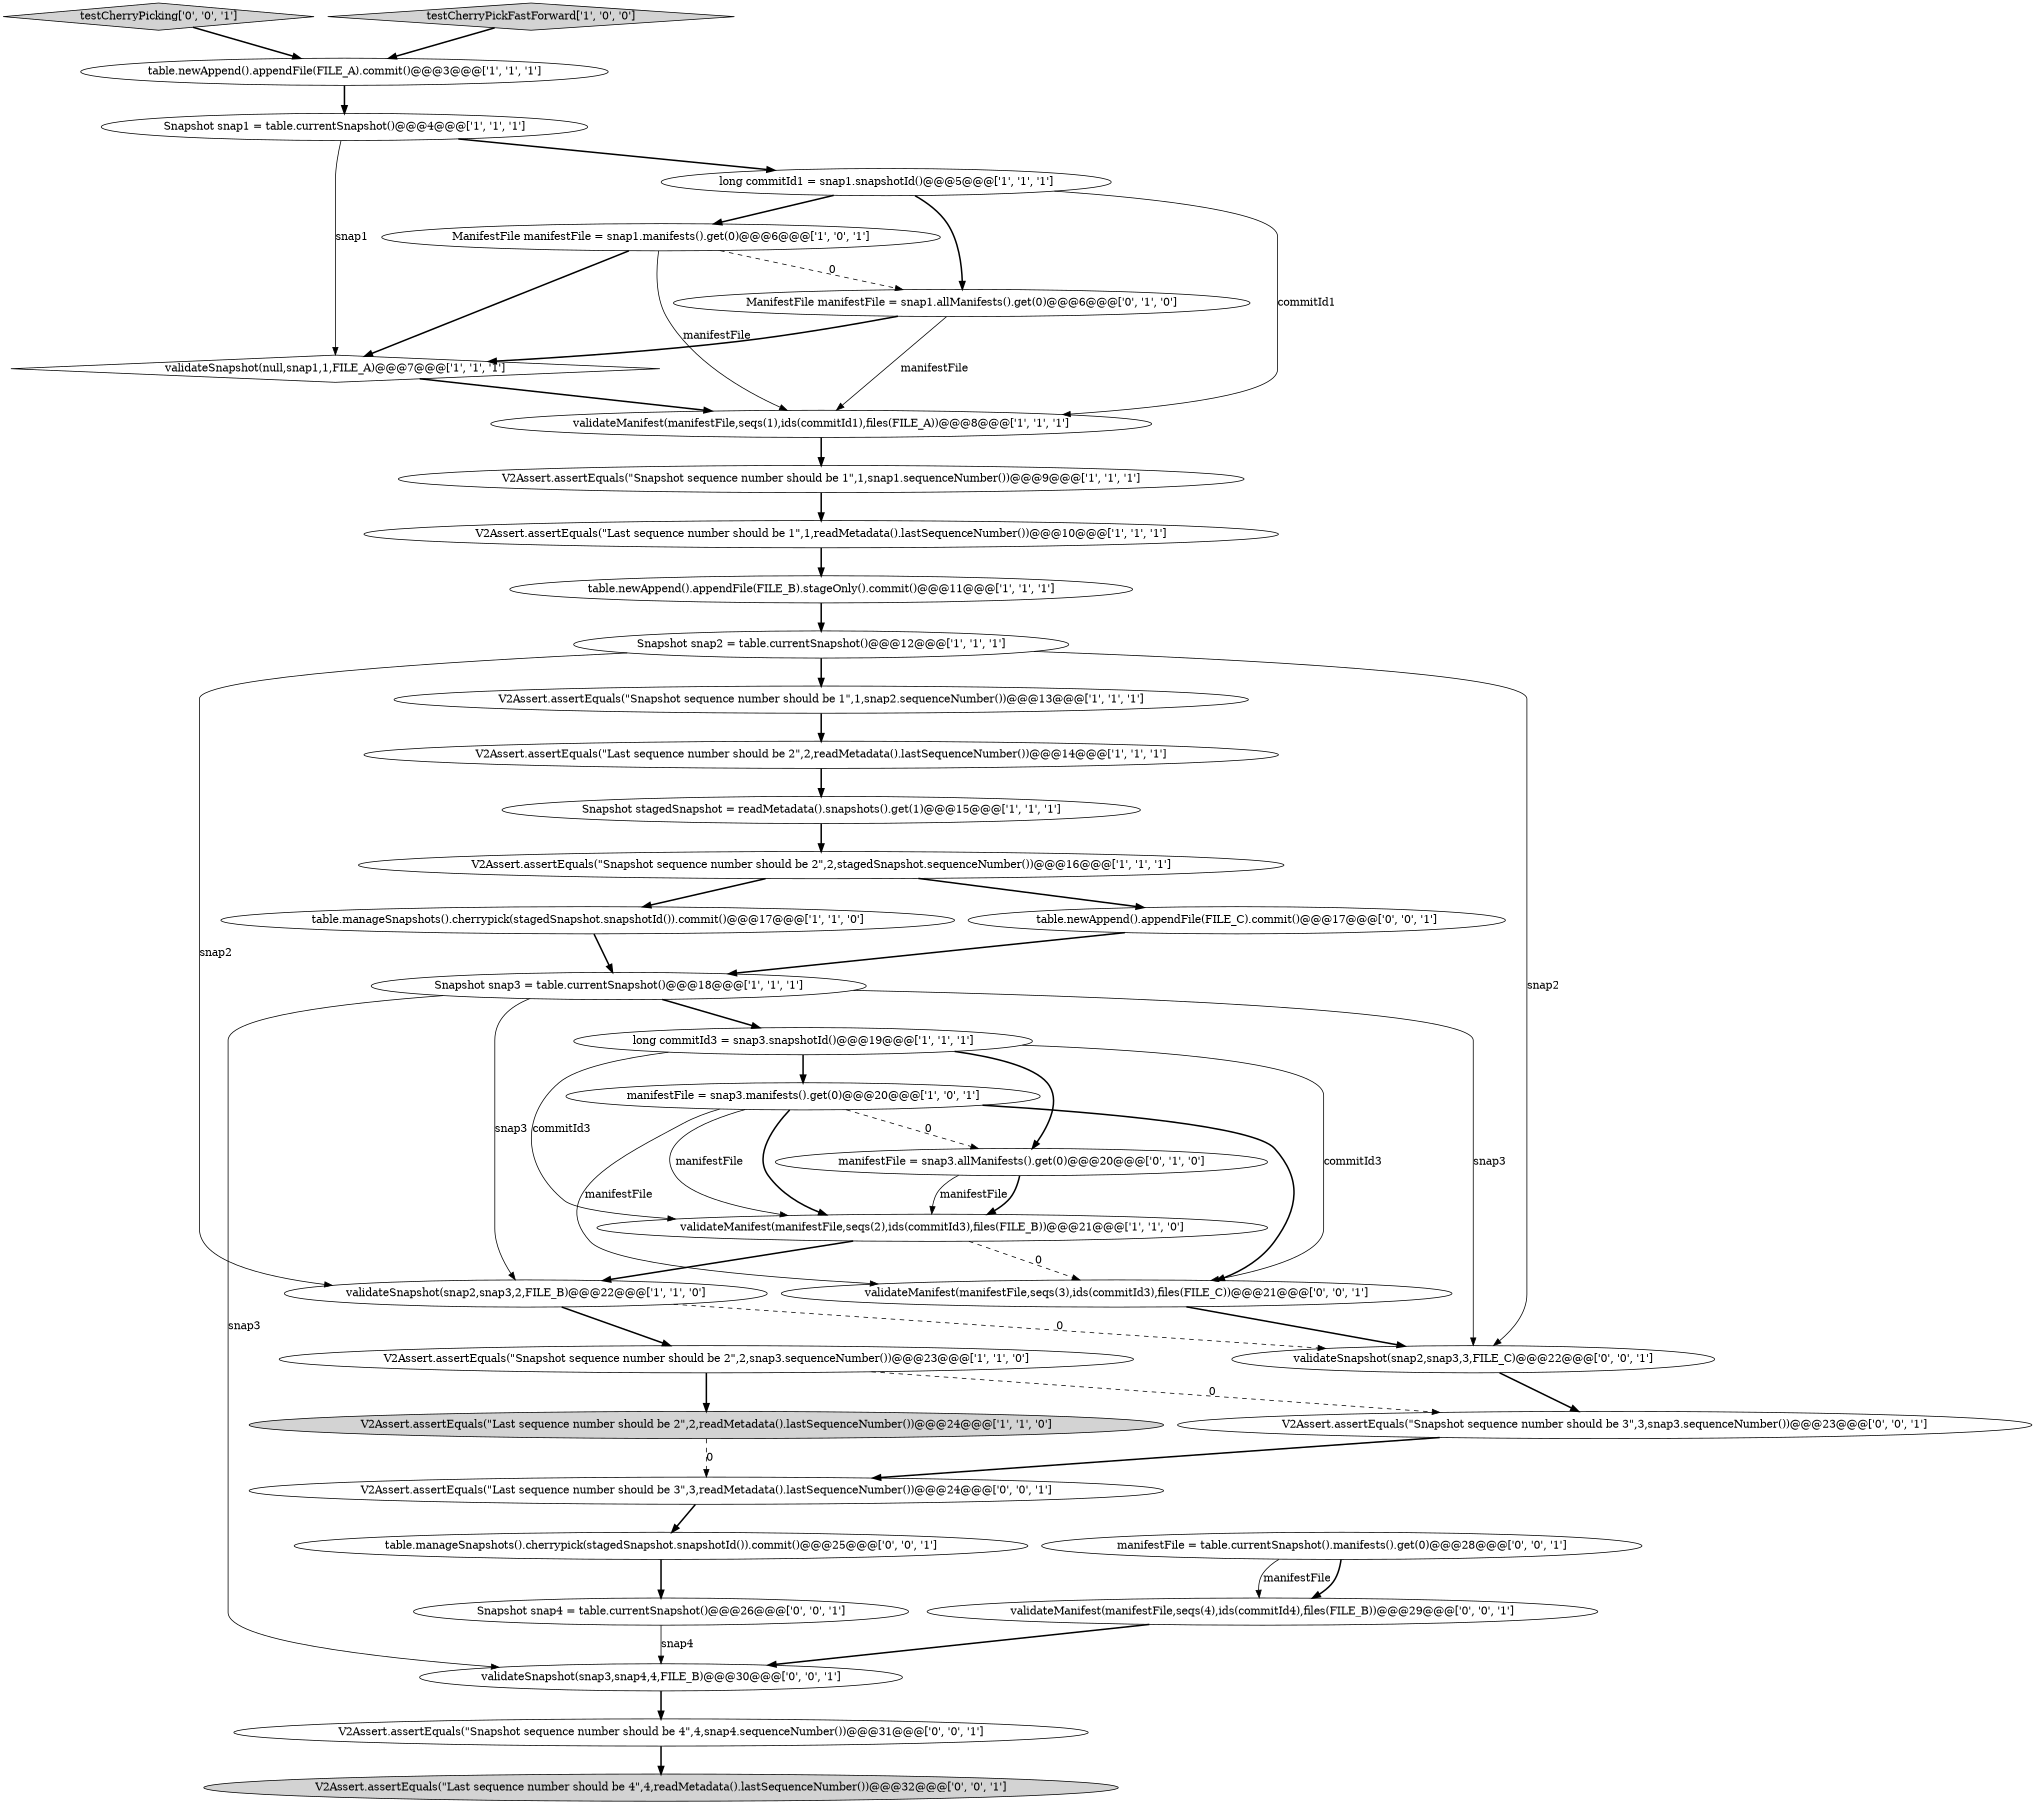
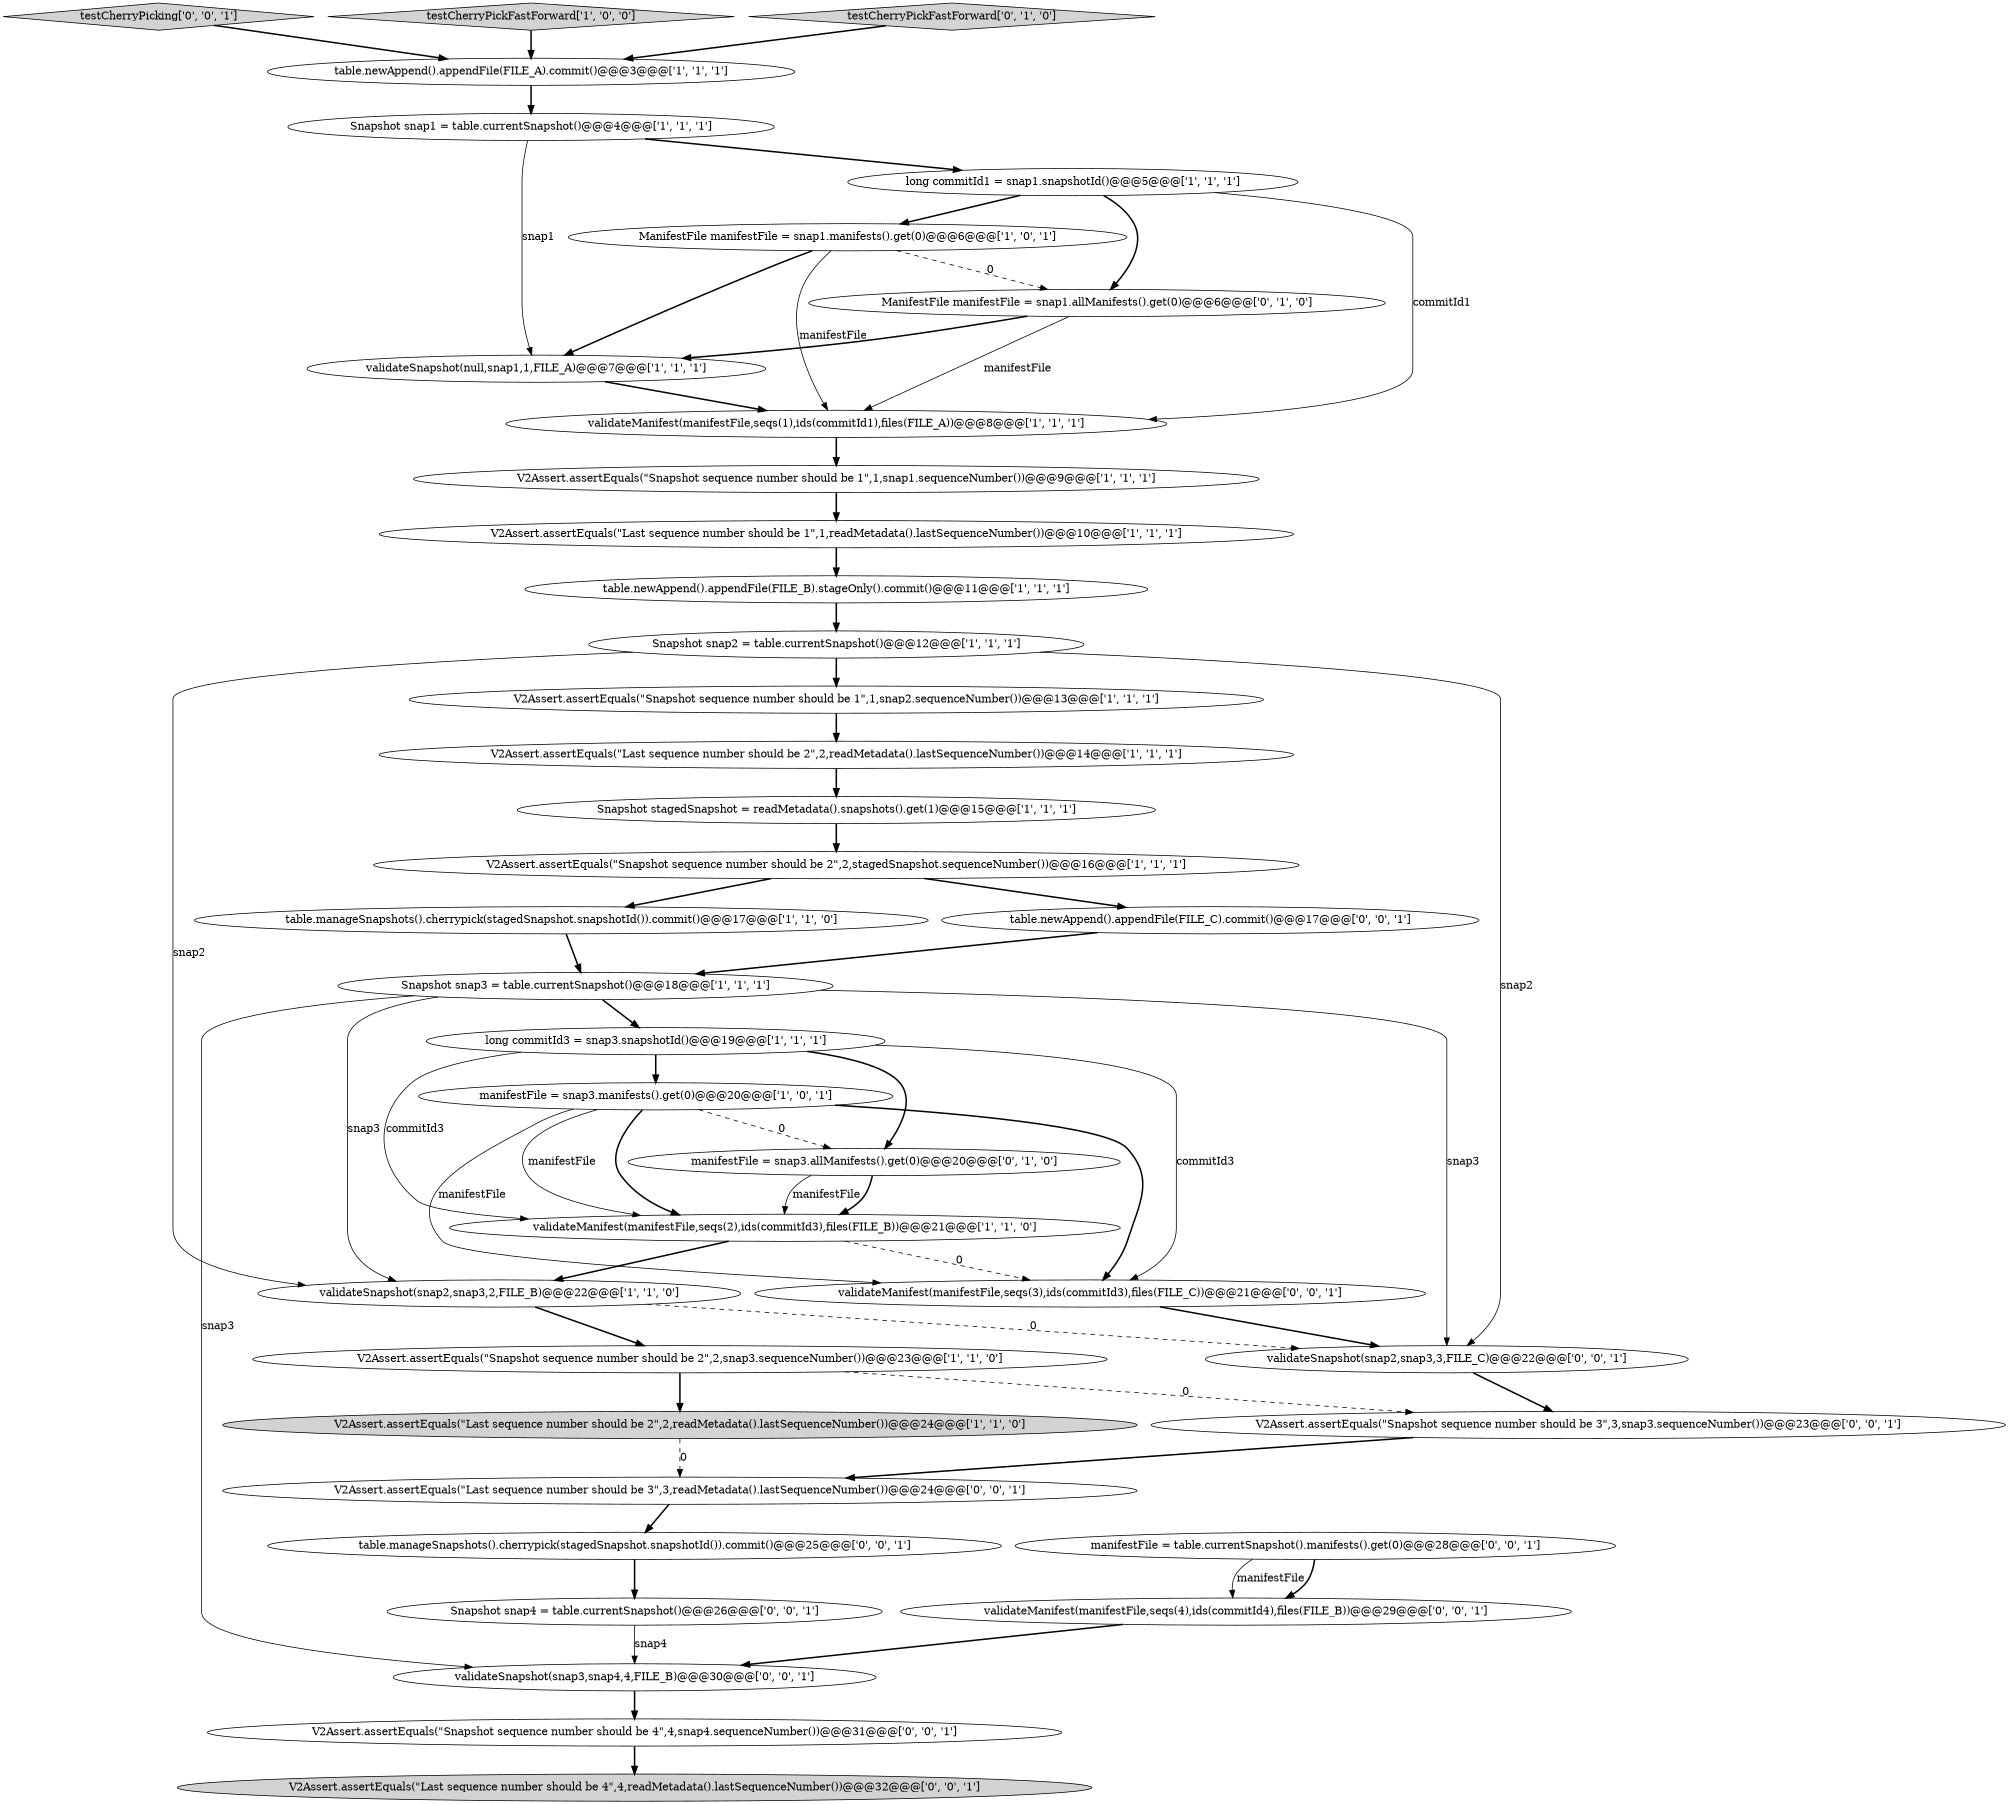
node "testCherryPickFastForward['0', '1', '0']": added
node "validateSnapshot(null,snap1,1,FILE_A)@@@7@@@['1', '1', '1']": shape diamond -> ellipse
